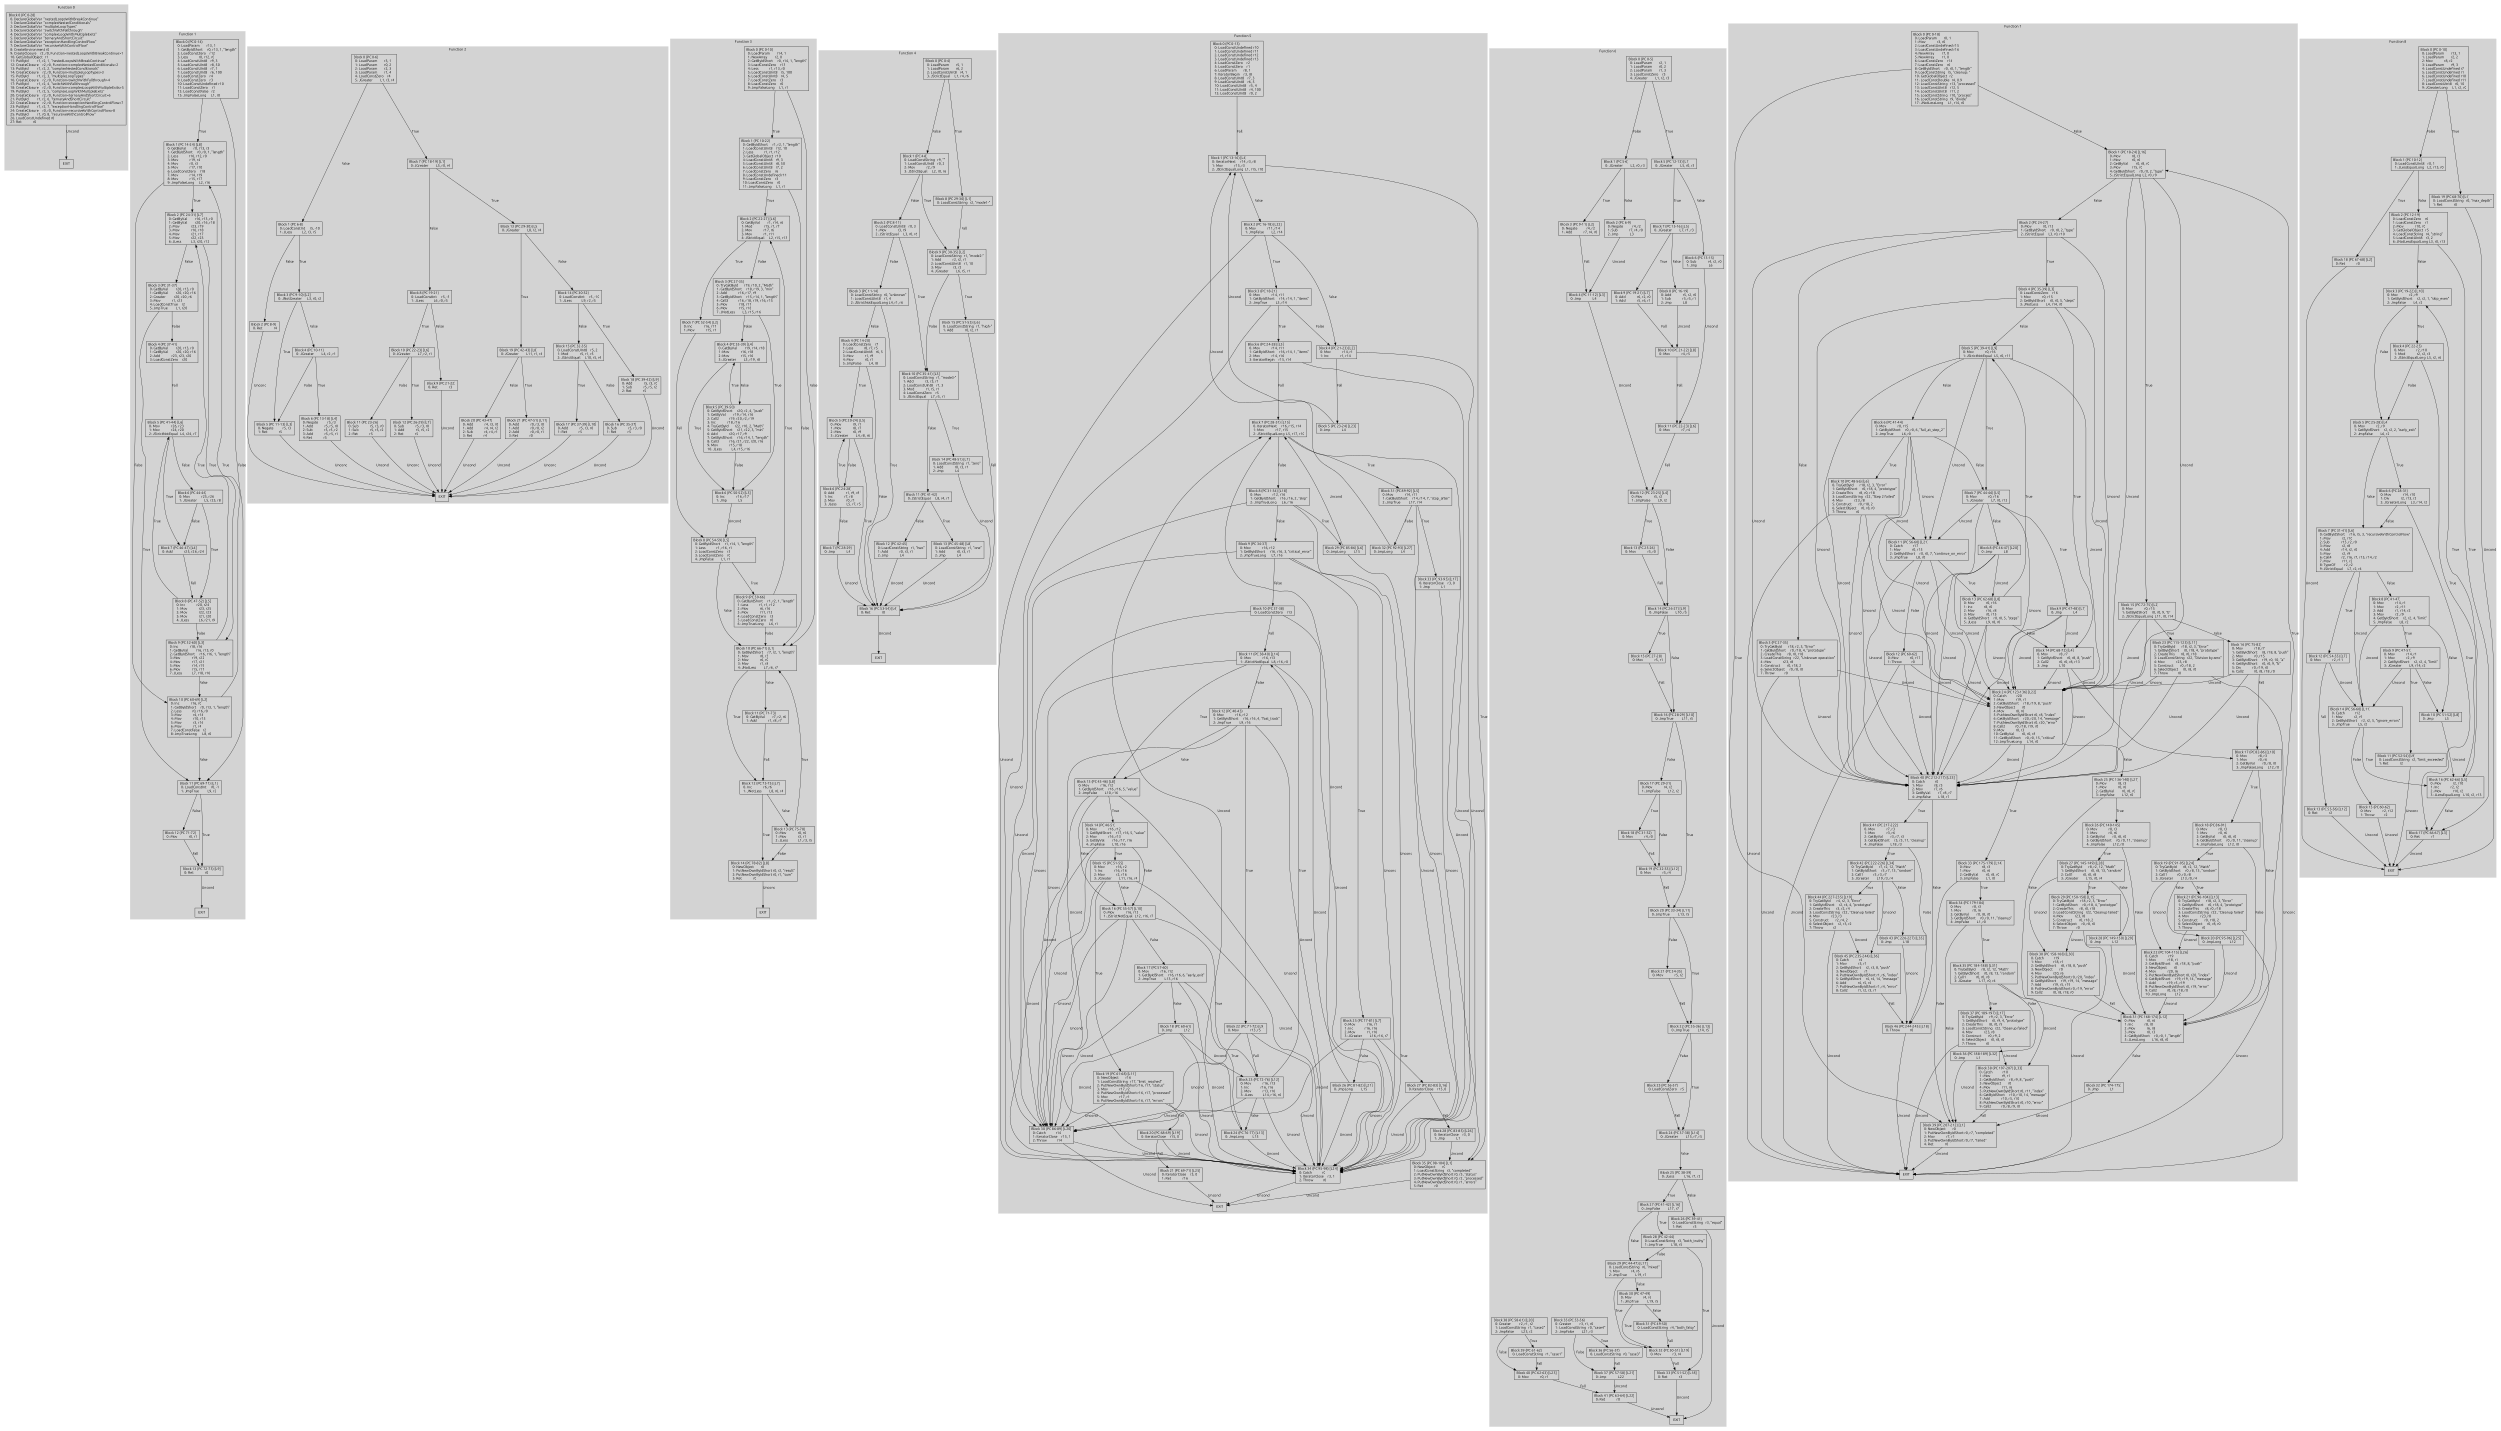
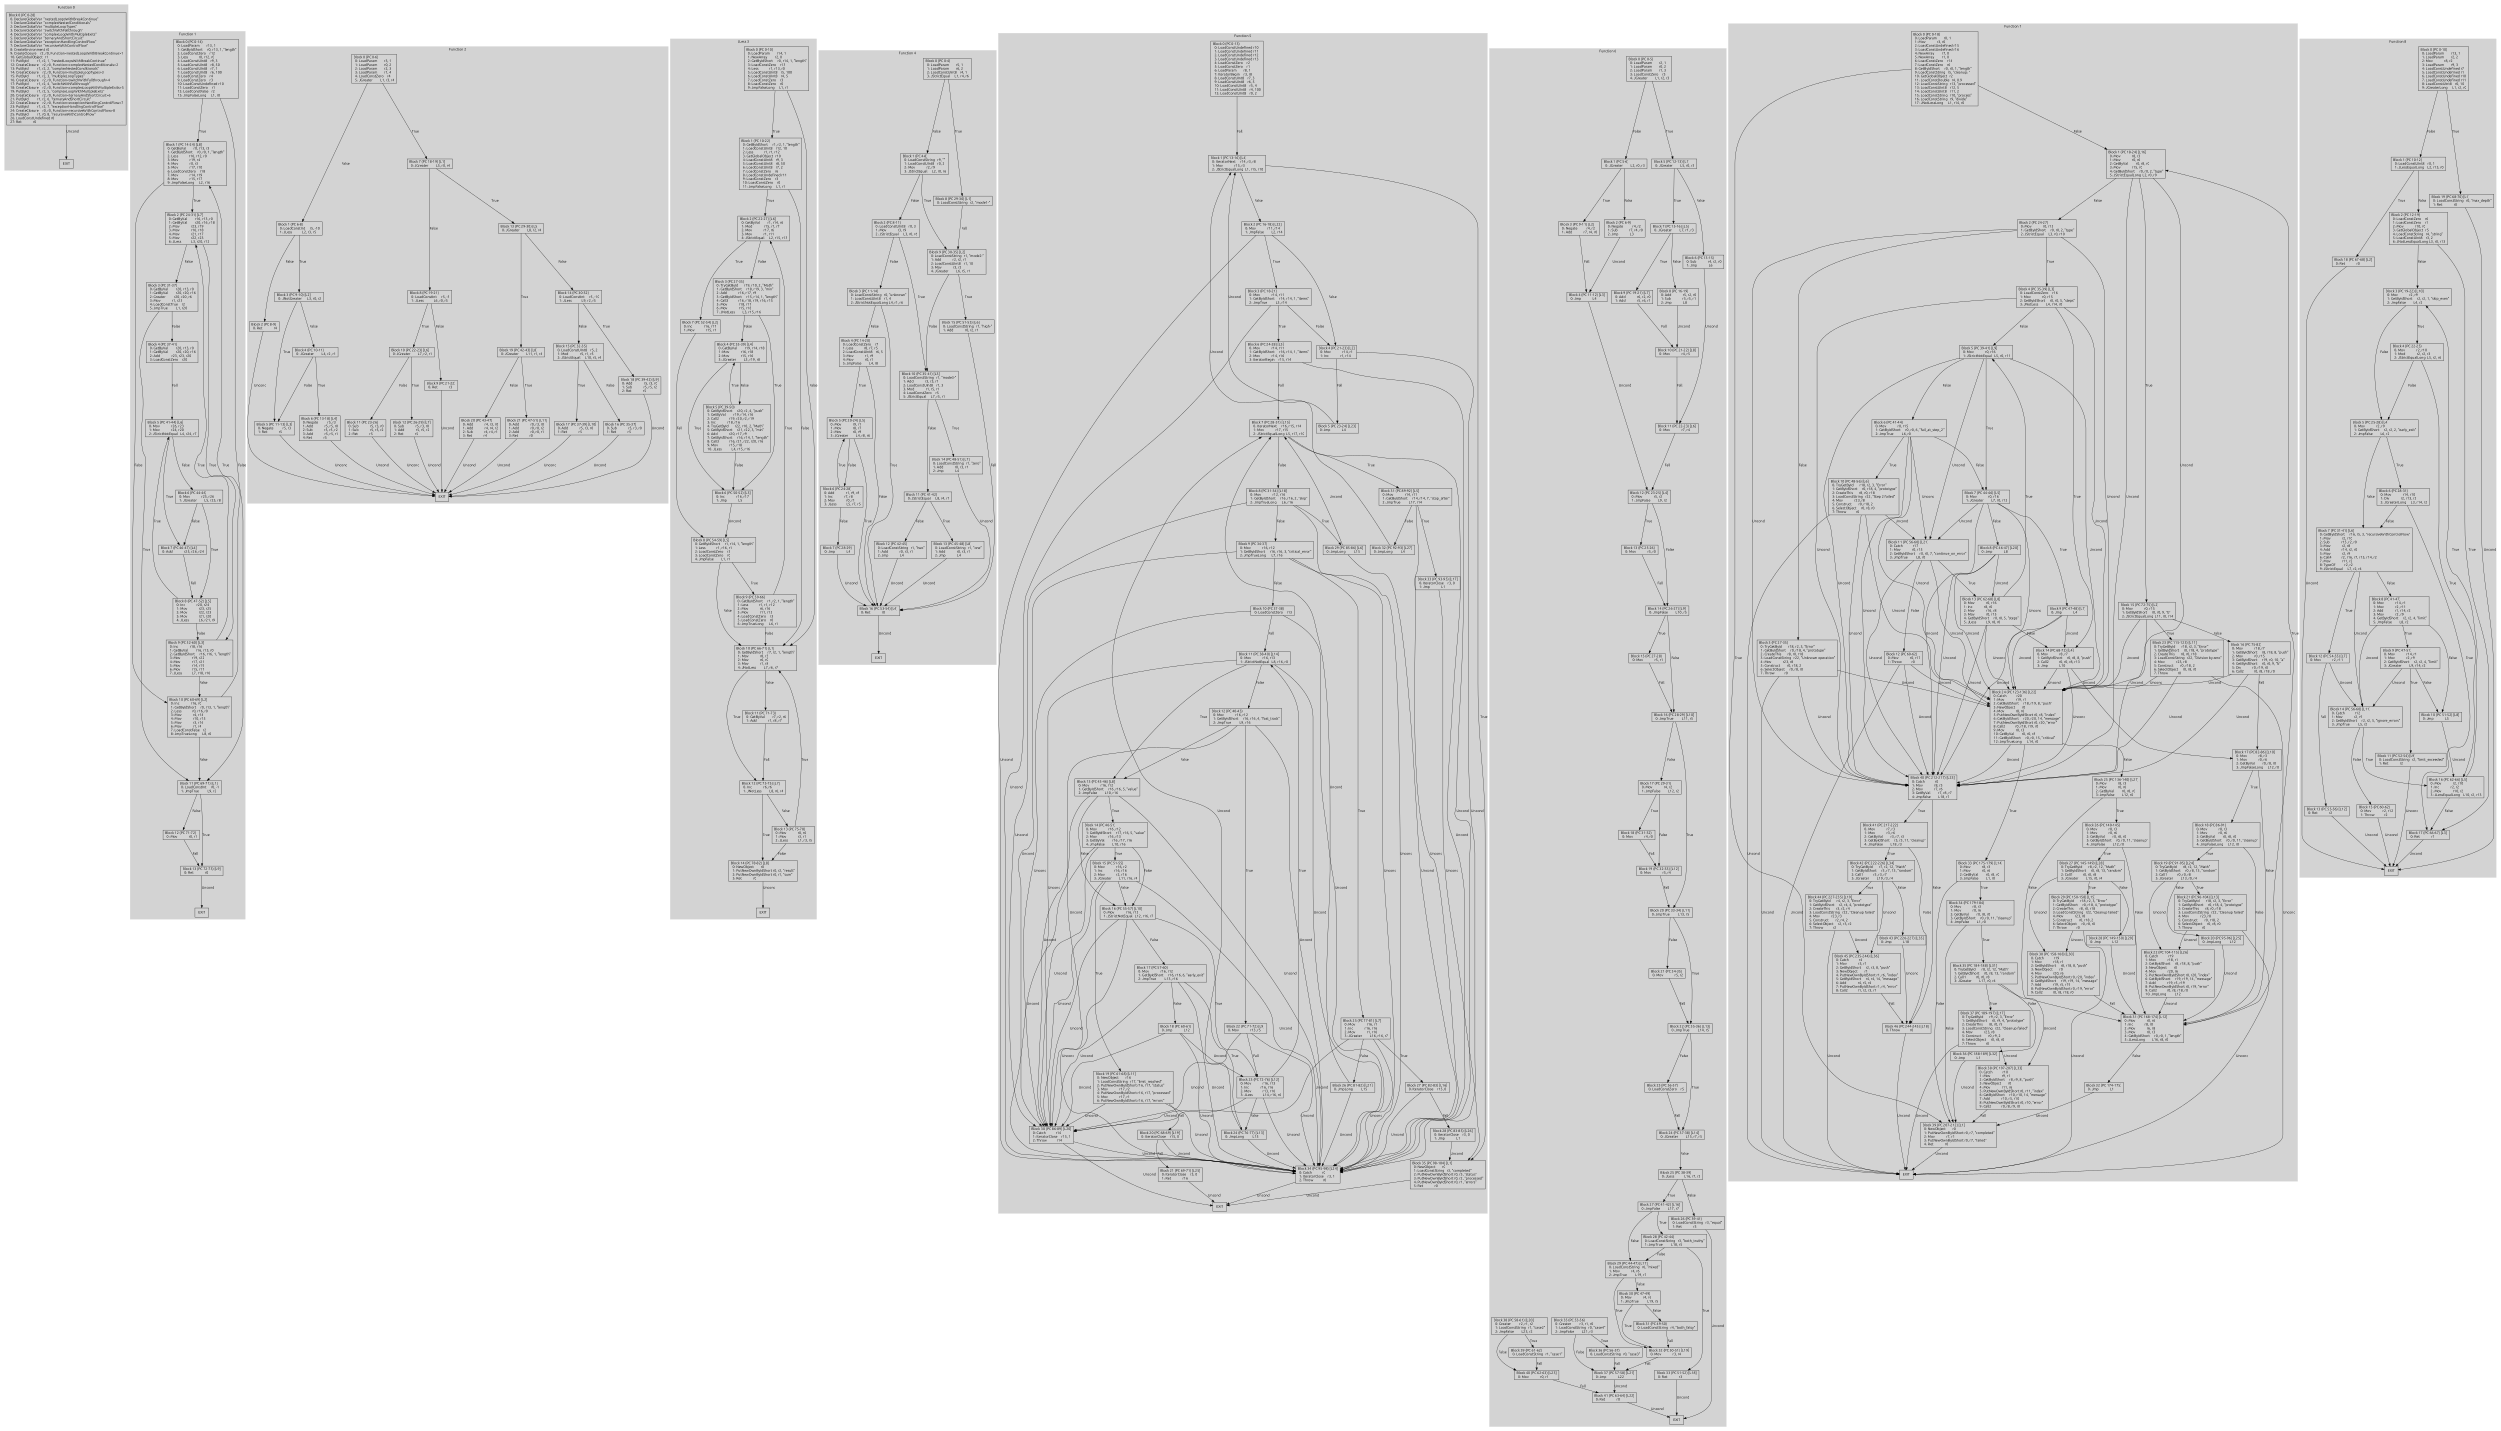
cluster "Function 3": label "Function 3" -> "JLess 3"
edge "Block 32 (PC 50-51) [L19] 0: Mov               r3, r4" -> "Block 33 (PC 51-52) [L18] 0: Ret               r3": now "Block 32 (PC 50-51) [L19] 0: Mov               r3, r4" -> "Block 37 (PC 57-58) [L21] 0: Jmp               L22"
